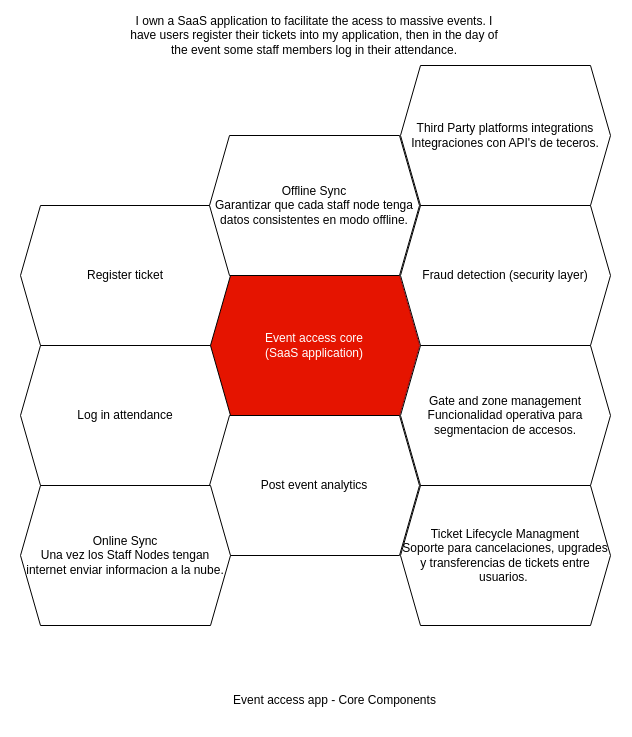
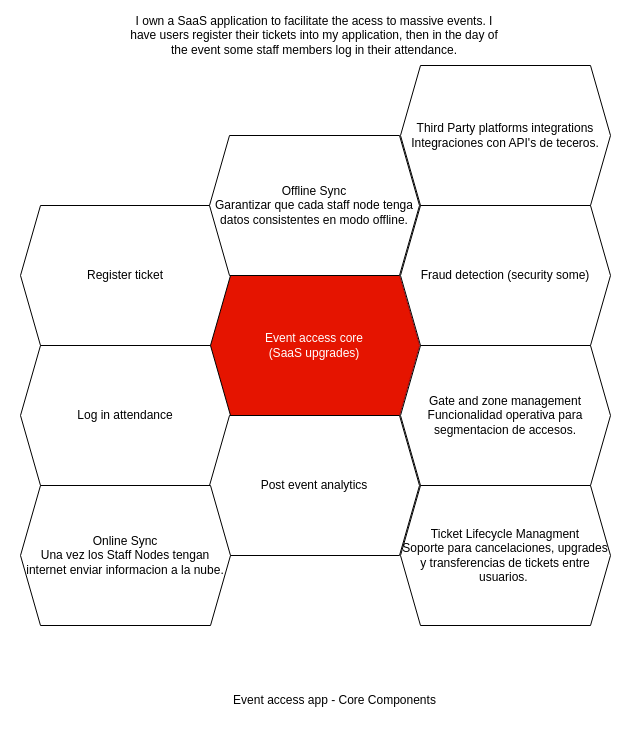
node "Fraud detection (security layer)": label "Fraud detection (security layer)" -> "Fraud detection (security some)"
node "Event access core (SaaS application)": label "Event access core (SaaS application)" -> "Event access core (SaaS upgrades)"
